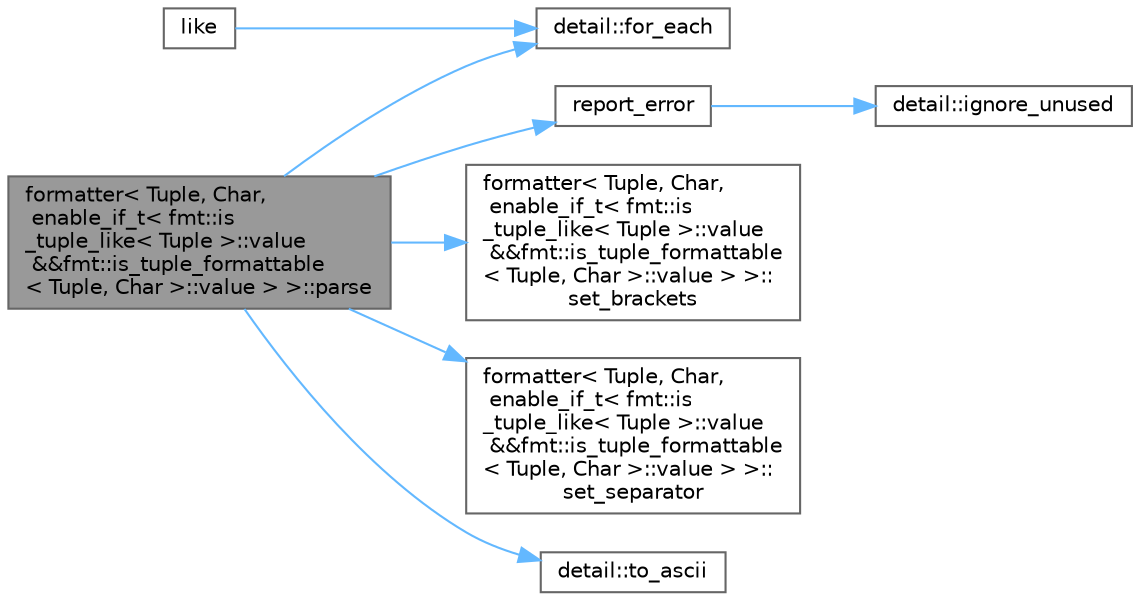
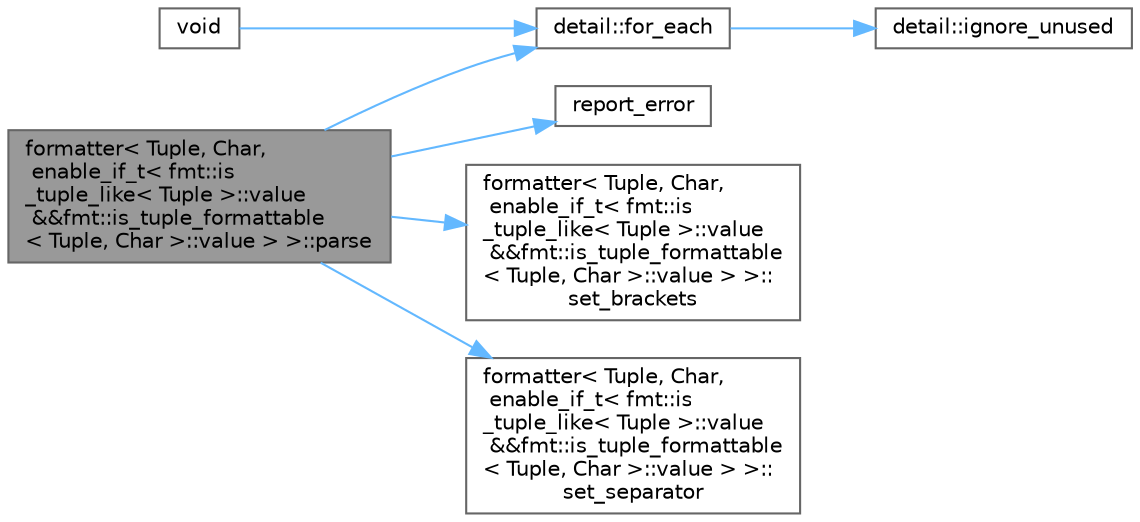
node "like": label "like" -> "void"
edge "report_error" -> "detail::ignore_unused": now "detail::for_each" -> "detail::ignore_unused"
node "detail::to_ascii": removed
